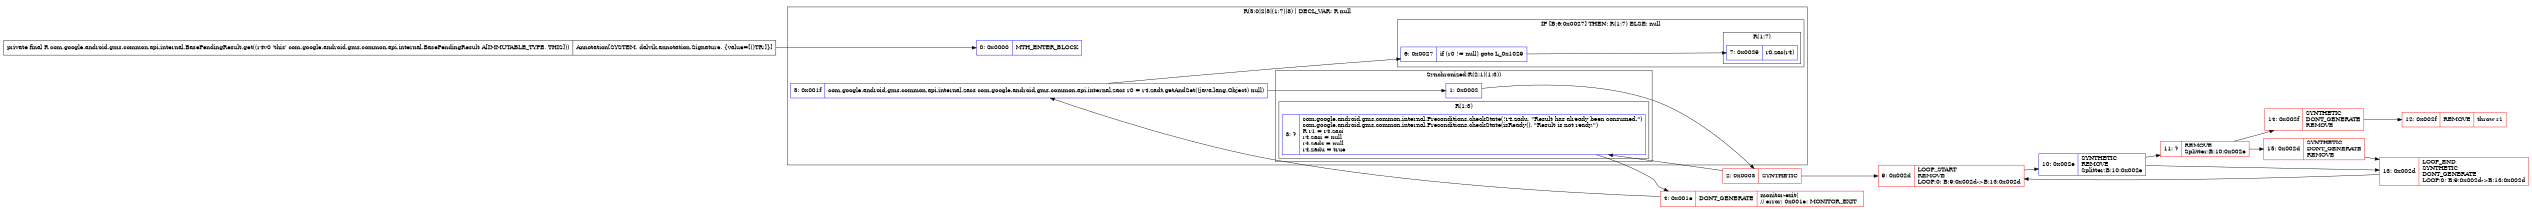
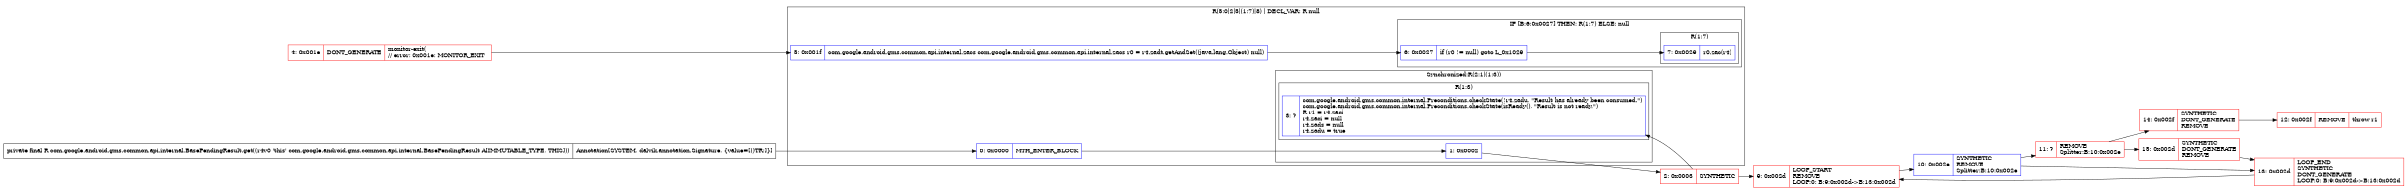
edge "5: 0x001f" -> "1: 0x0002": now "0: 0x0000" -> "1: 0x0002"
edge "3: ?" -> "4: 0x001e": removed
